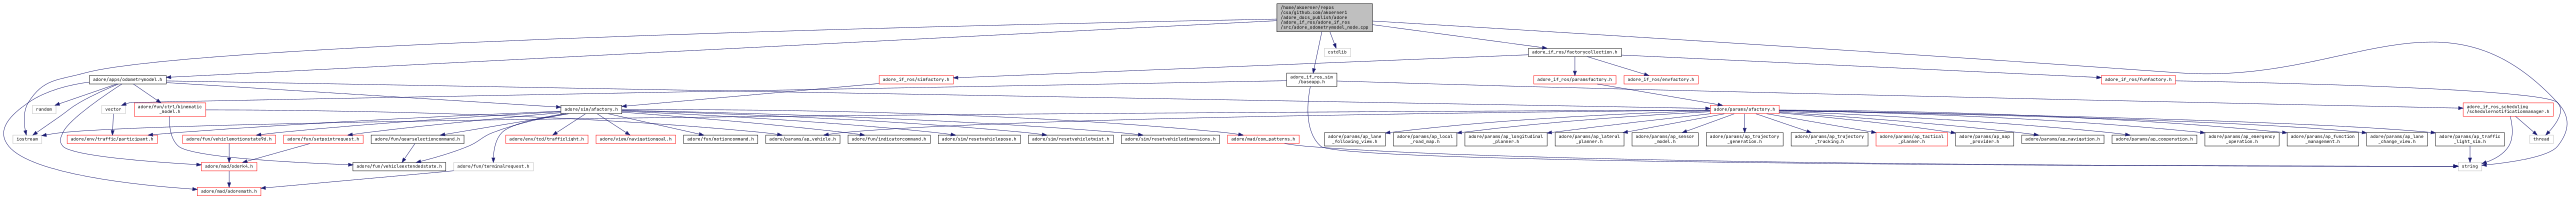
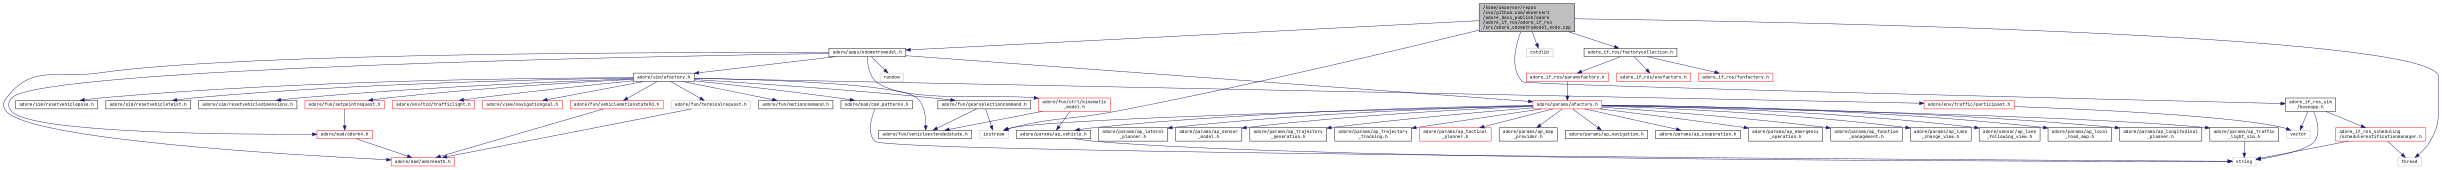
node "adore_if_ros/simfactory.h": removed
edge "adore_if_ros/funfactory.h" -> "string": now "adore/params/ap_vehicle.h" -> "string"
edge "adore/apps/odometrymodel.h" -> "iostream": now "adore/fun/gearselectioncommand.h" -> "iostream"
edge "vector" -> "adore/env/traffic/participant.h": reversed
node "adore/fun/indicatorcommand.h": removed
node "adore/mad/com_patterns.h": color red -> black
node "adore/params/ap_lane _following_view.h": label "adore/params/ap_lane _following_view.h" -> "adore/sensor/ap_lane _following_view.h"
edge "adore/fun/vehiclemotionstate9d.h" -> "adore/mad/oderk4.h": now "adore/fun/vehiclemotionstate9d.h" -> "adore/mad/adoremath.h"
